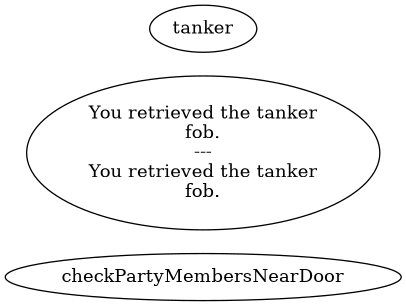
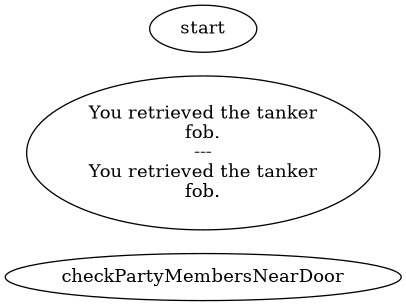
node "tanker": label "tanker" -> "start"
